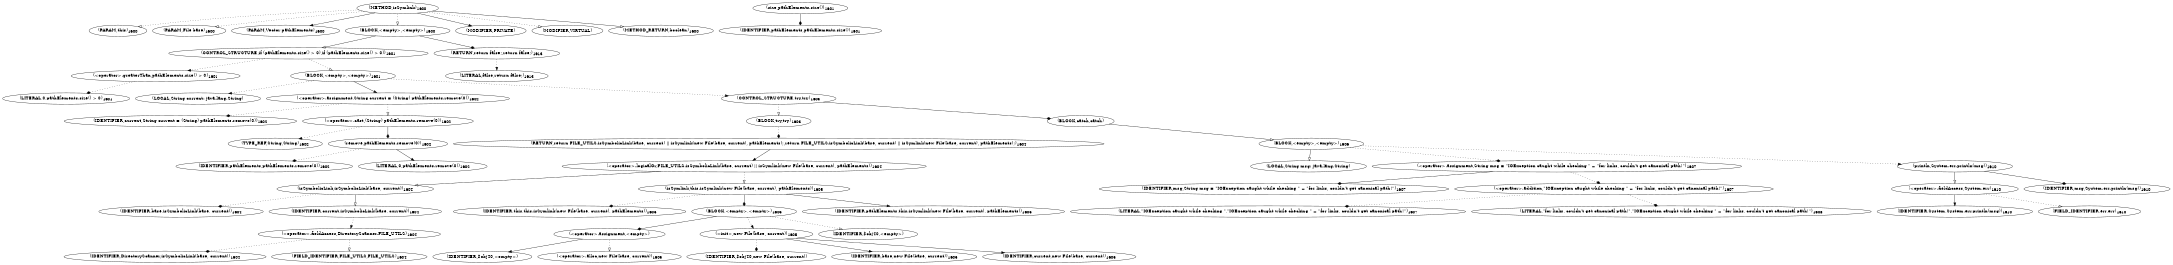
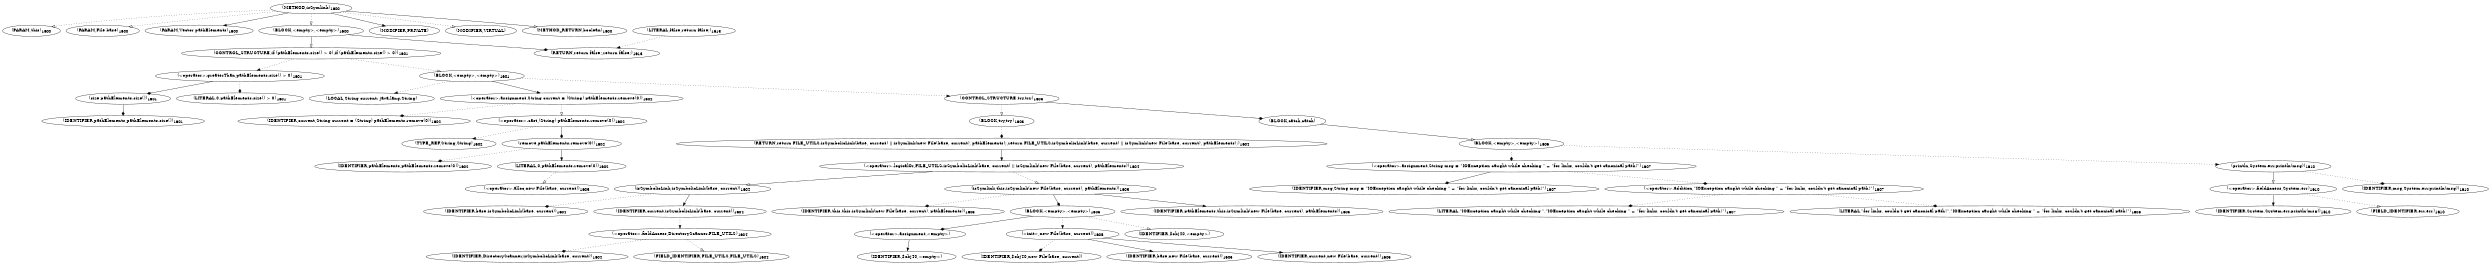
edge "(RETURN,return false;,return false;)" -> "(LITERAL,false,return false;)": reversed
edge "(<operator>.greaterThan,pathElements.size() > 0)" -> "(size,pathElements.size())": added
node "(LOCAL,String msg: java.lang.String)": removed
edge "(println,System.err.println(msg))" -> "(IDENTIFIER,msg,System.err.println(msg))": style solid -> dotted
edge "(isSymbolicLink,isSymbolicLink(base, current))" -> "(IDENTIFIER,current,isSymbolicLink(base, current))": arrowhead onormal -> normal
edge "(<operator>.assignment,<empty>)" -> "(<operator>.alloc,new File(base, current))": now "(LITERAL,0,pathElements.remove(0))" -> "(<operator>.alloc,new File(base, current))"
